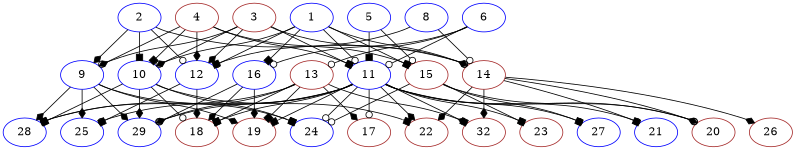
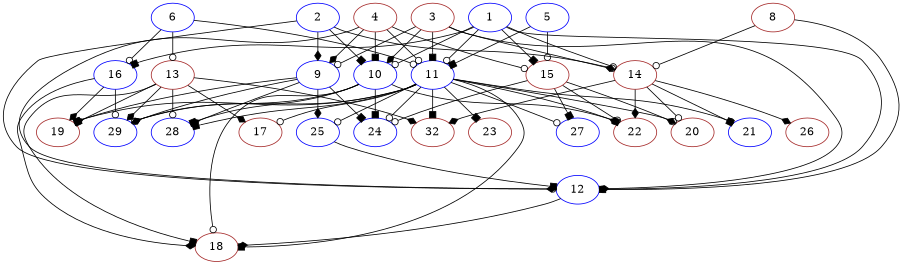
node "8": color blue -> brown
edge "12" -> "25": reversed
edge "15" -> "23": now "15" -> "22"
